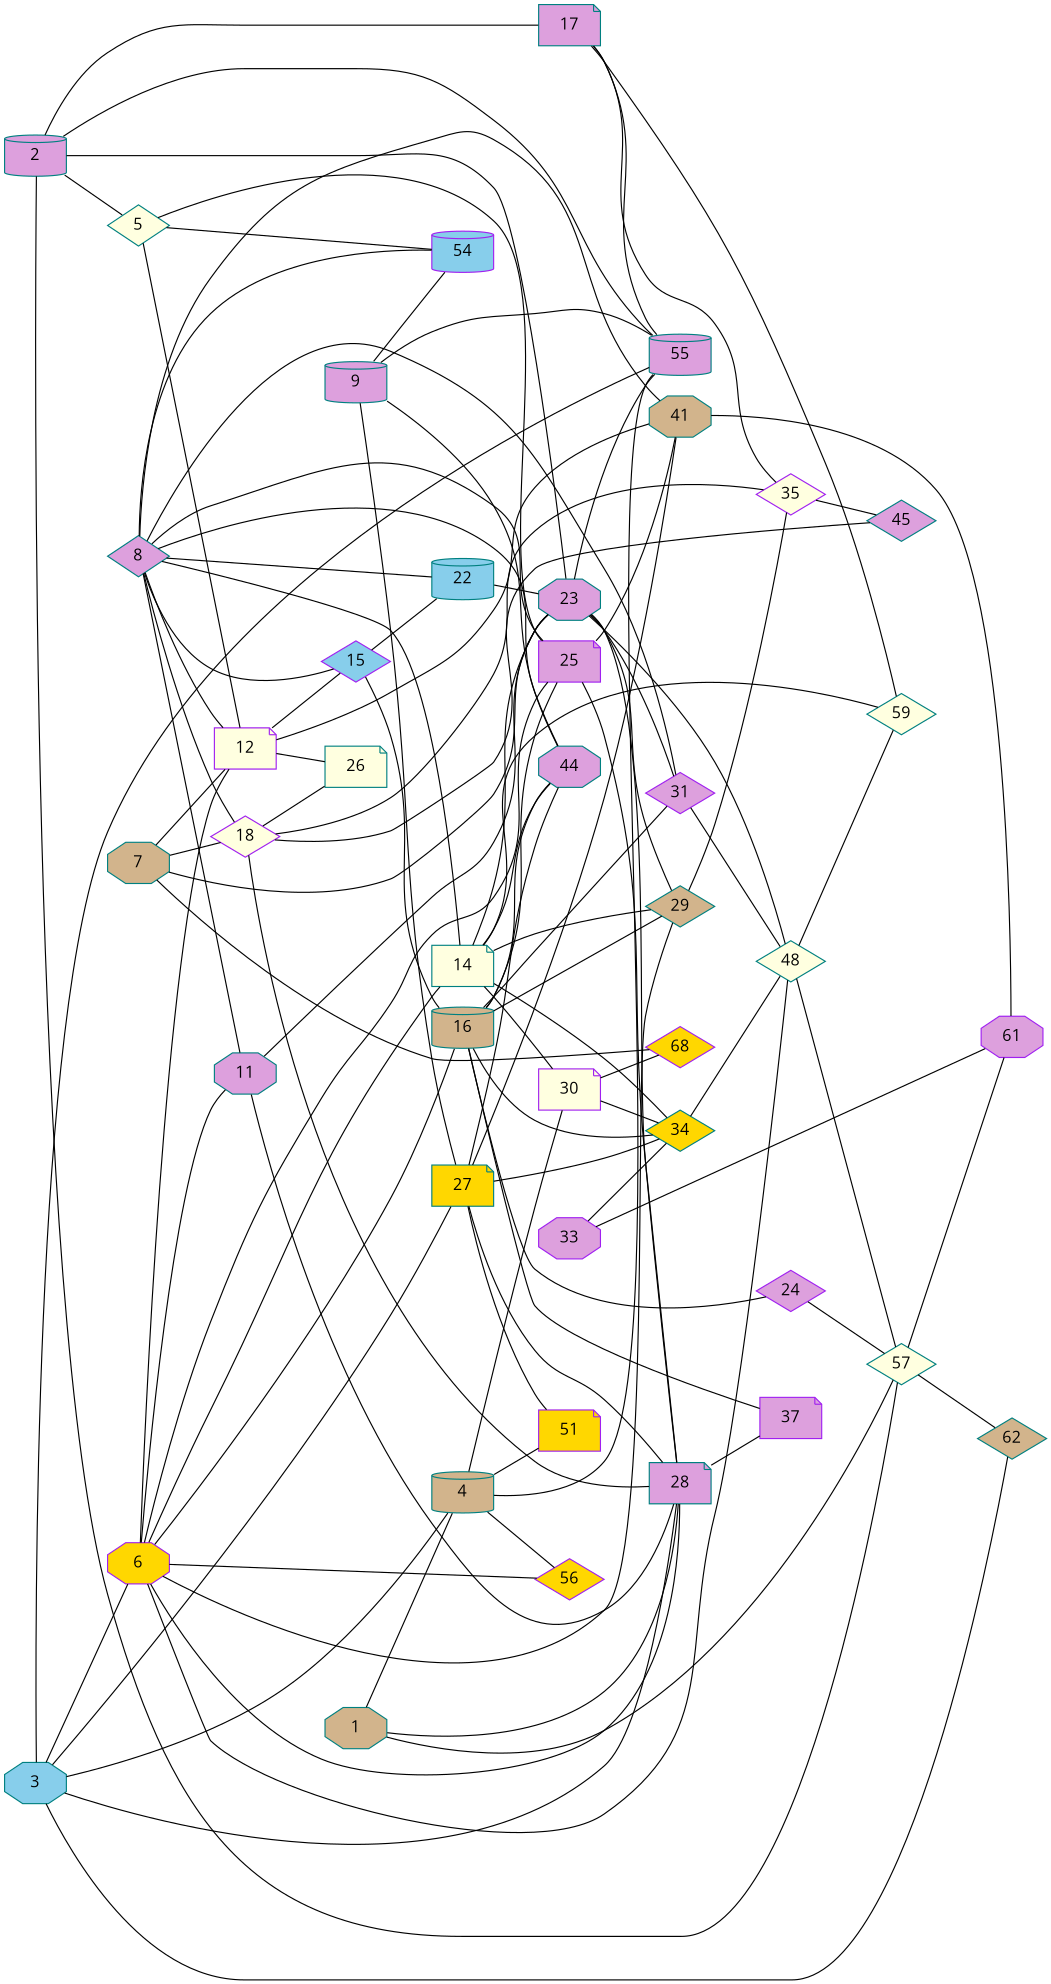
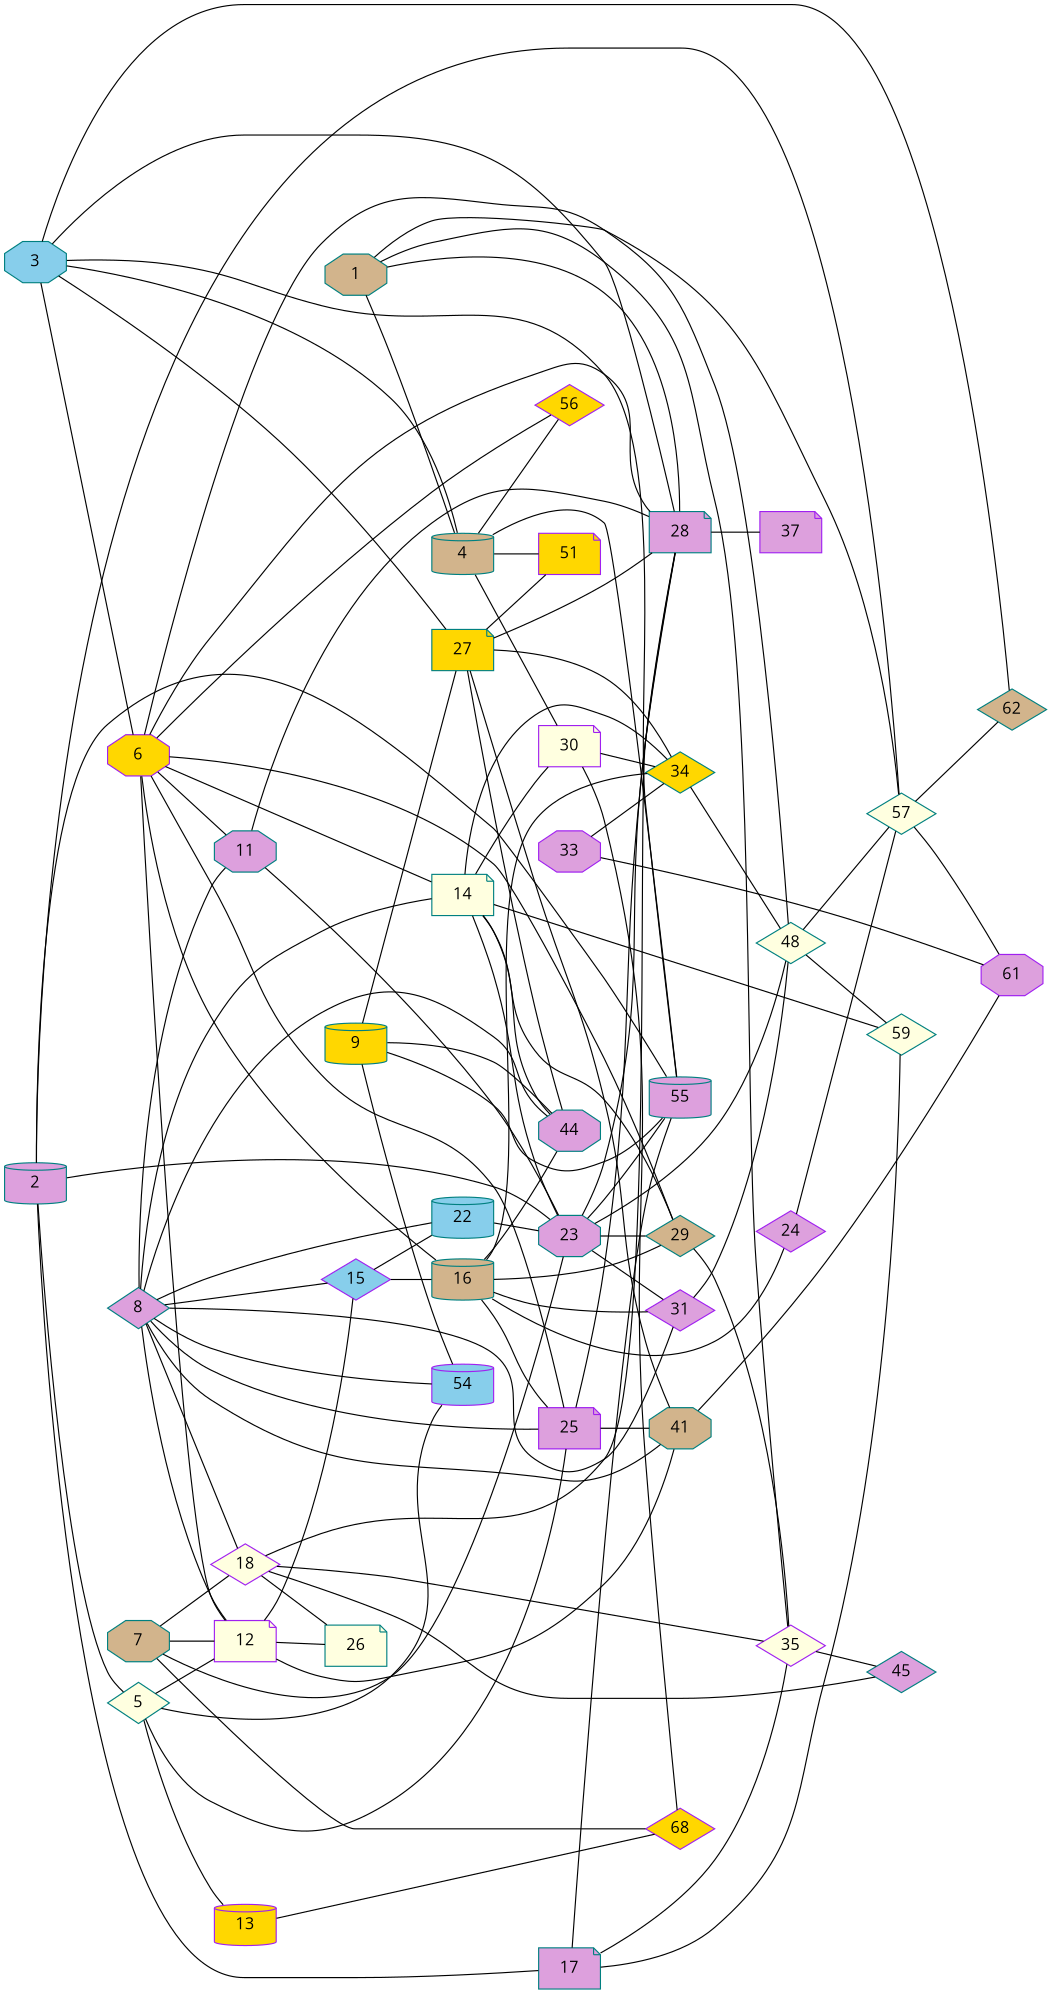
node "9": fillcolor plum -> gold
edge "1" -- "35": added
edge "16" -- "37": removed
node "13": added
